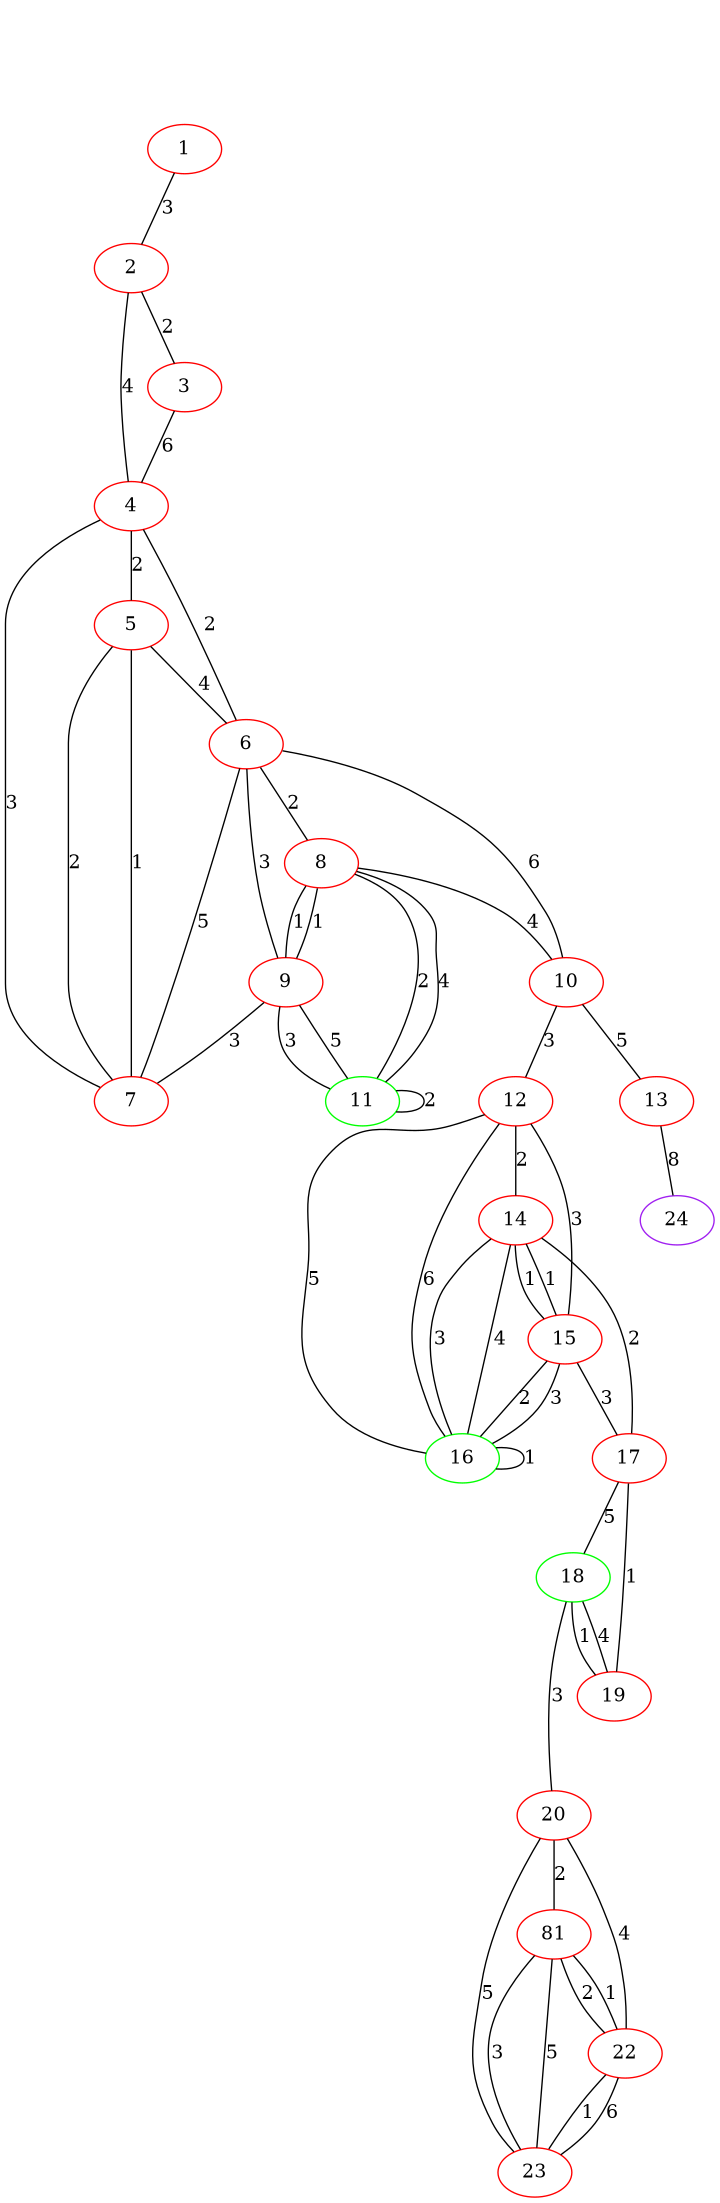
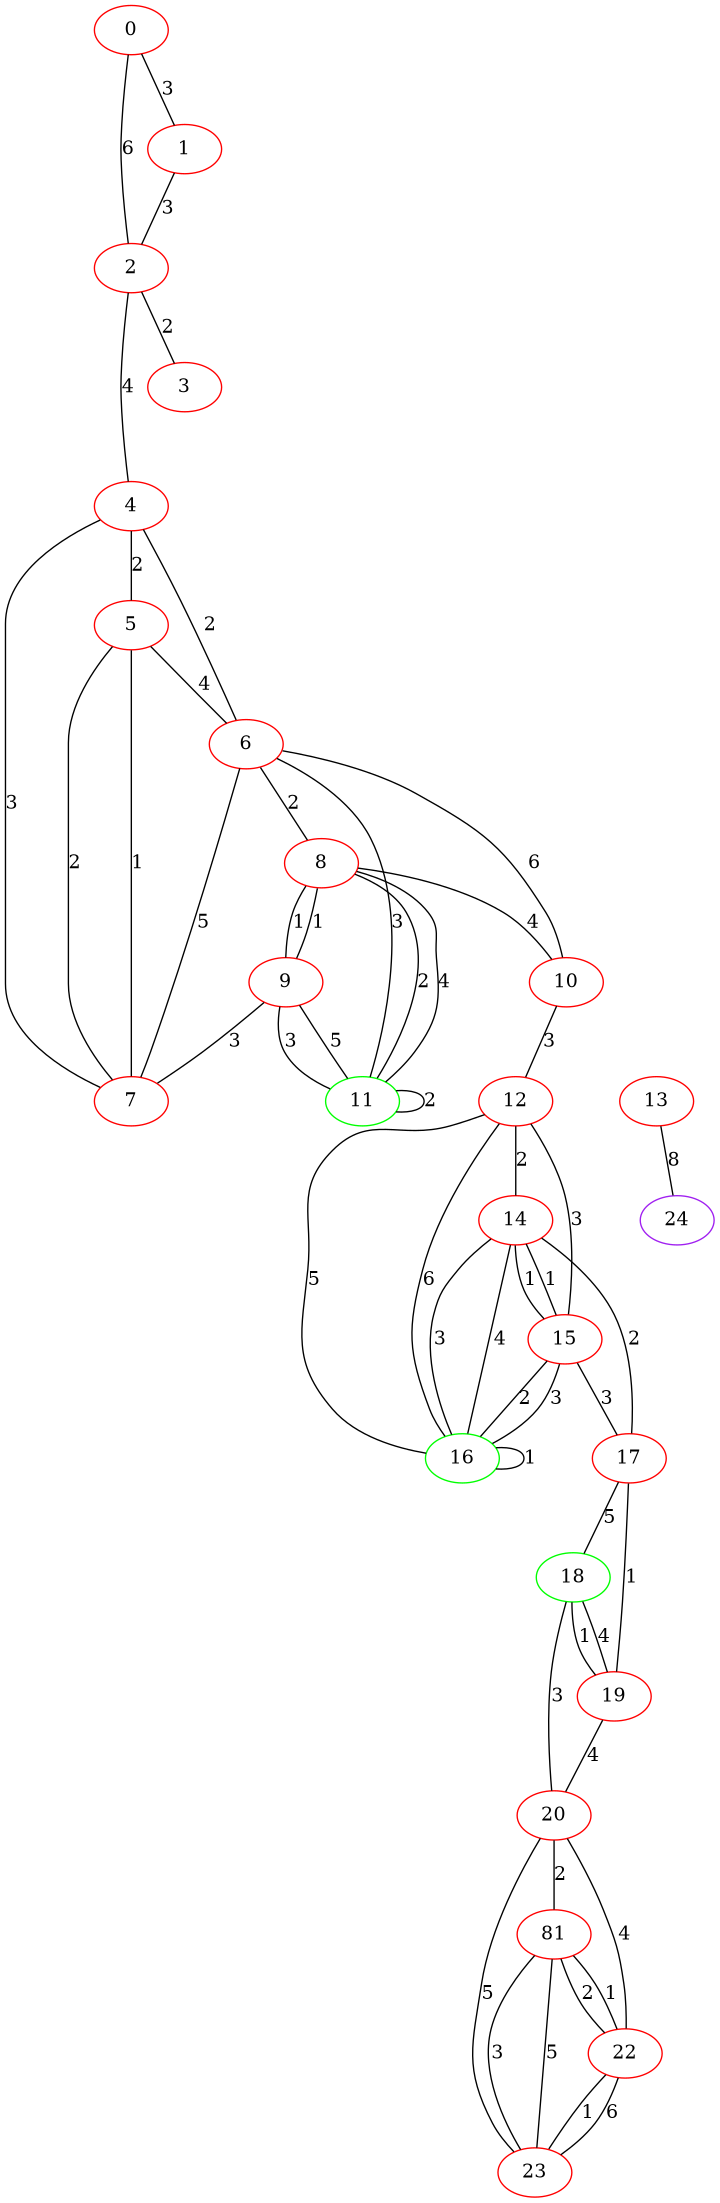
node "0": added
edge "3" -- "4": removed, label "6"
edge "6" -- "9": now "6" -- "11"
edge "10" -- "13": removed, label "5"
edge "19" -- "20": added, label "4"
